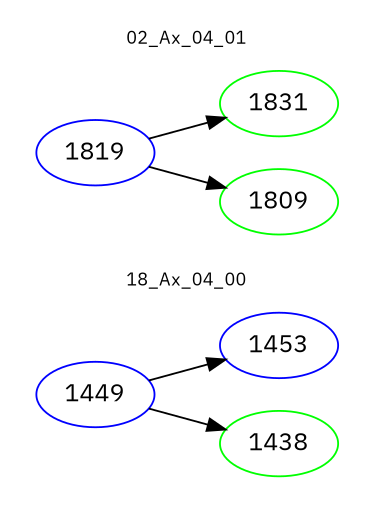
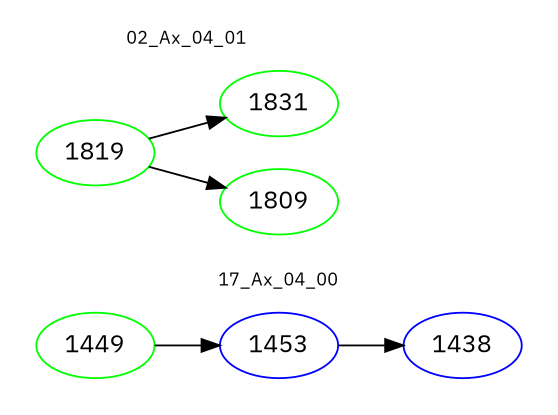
node "1819": color blue -> green
cluster "18_Ax_04_00": label "18_Ax_04_00" -> "17_Ax_04_00"
node "1449": color blue -> green
edge "1449" -> "1438": now "1453" -> "1438"
node "1438": color green -> blue
